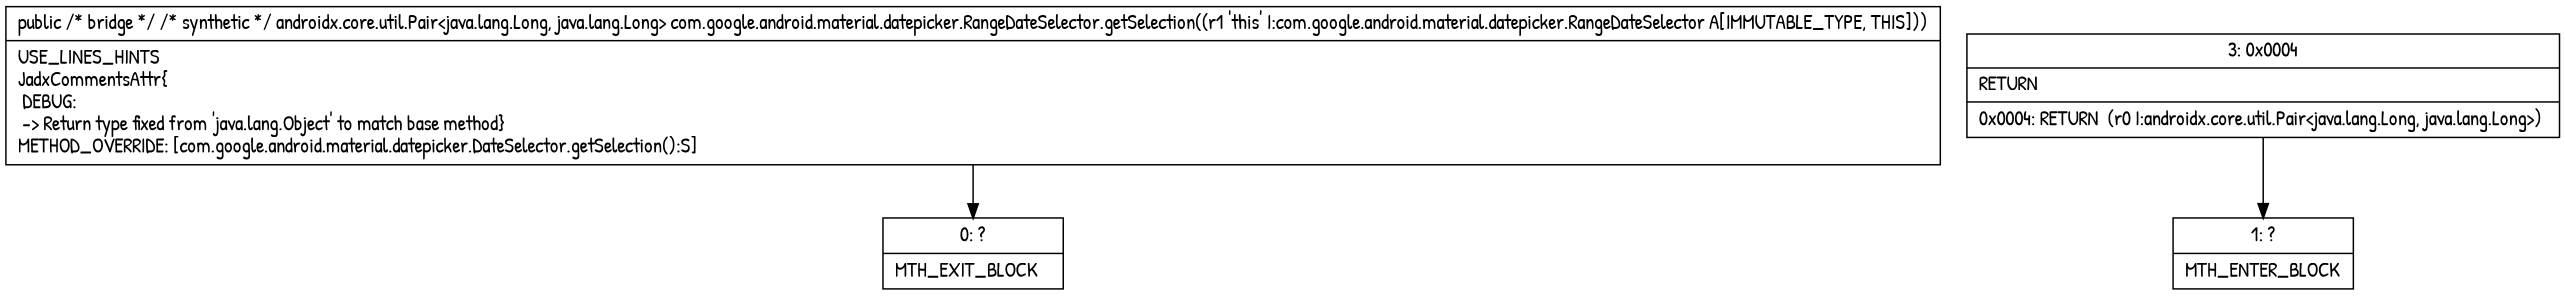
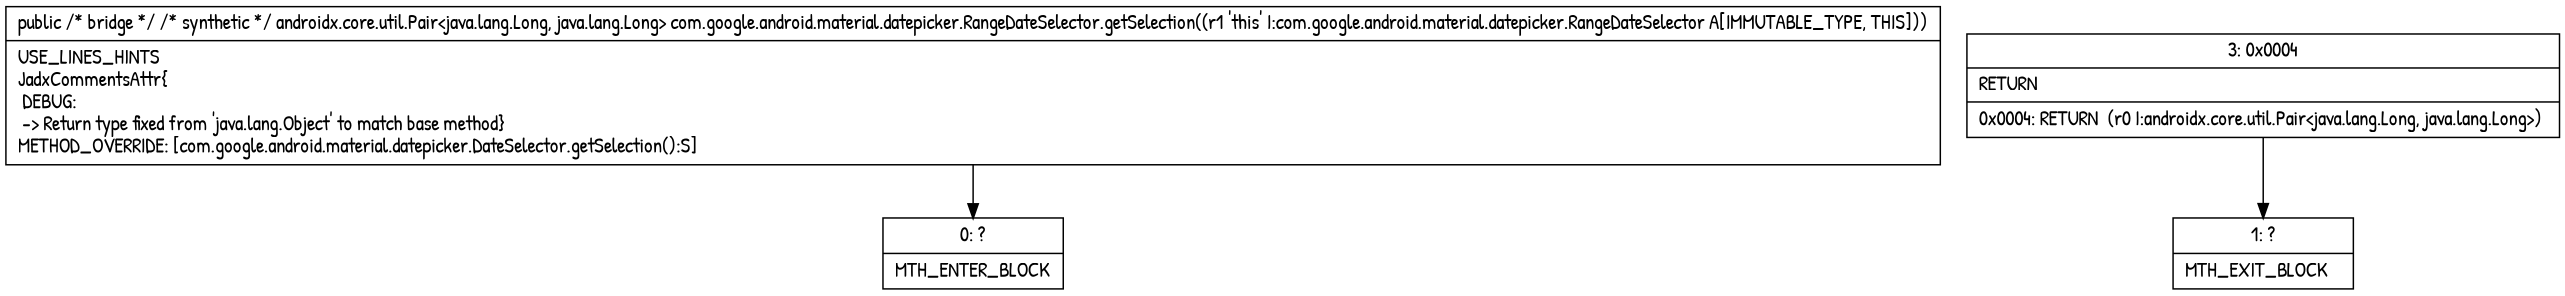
node "0: ?": text "MTH_EXIT_BLOCK" -> "MTH_ENTER_BLOCK"
node "1: ?": text "MTH_ENTER_BLOCK" -> "MTH_EXIT_BLOCK"
